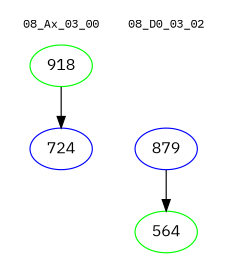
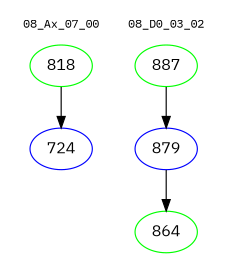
cluster "08_Ax_03_00": label "08_Ax_03_00" -> "08_Ax_07_00"
node "918": label "918" -> "818"
node "887": added
node "564": label "564" -> "864"
